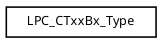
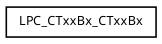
node "LPC_CTxxBx_Type": label "LPC_CTxxBx_Type" -> "LPC_CTxxBx_CTxxBx"
